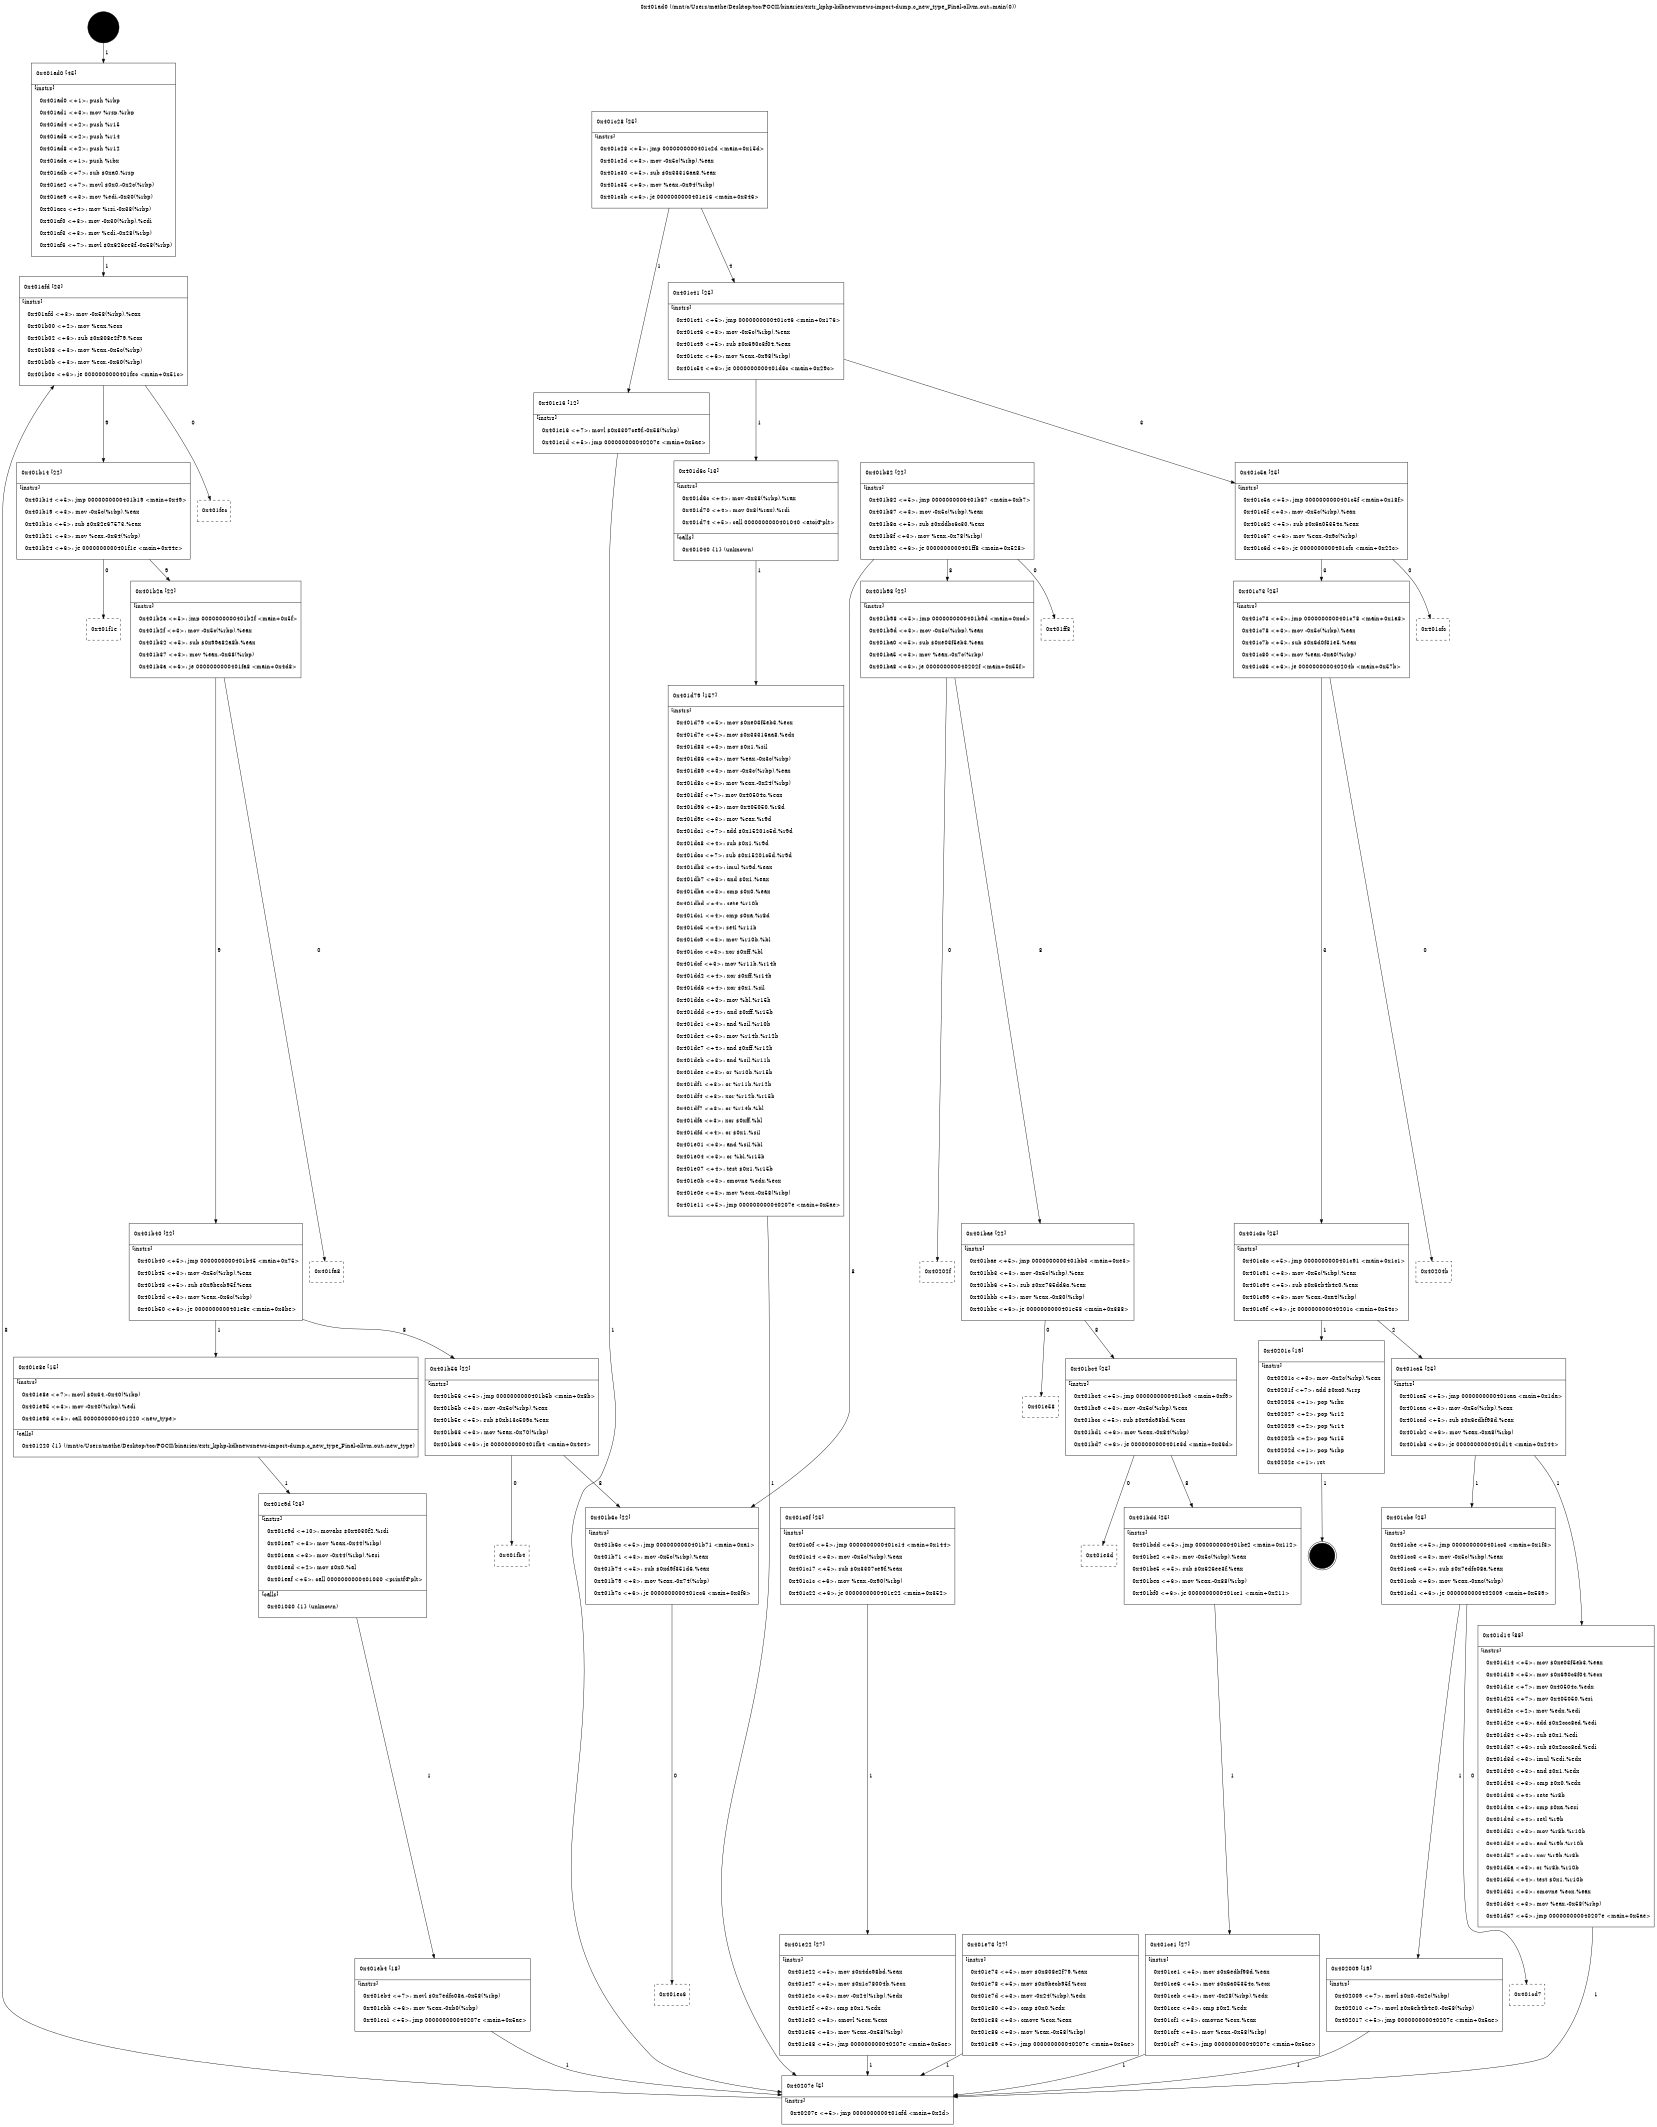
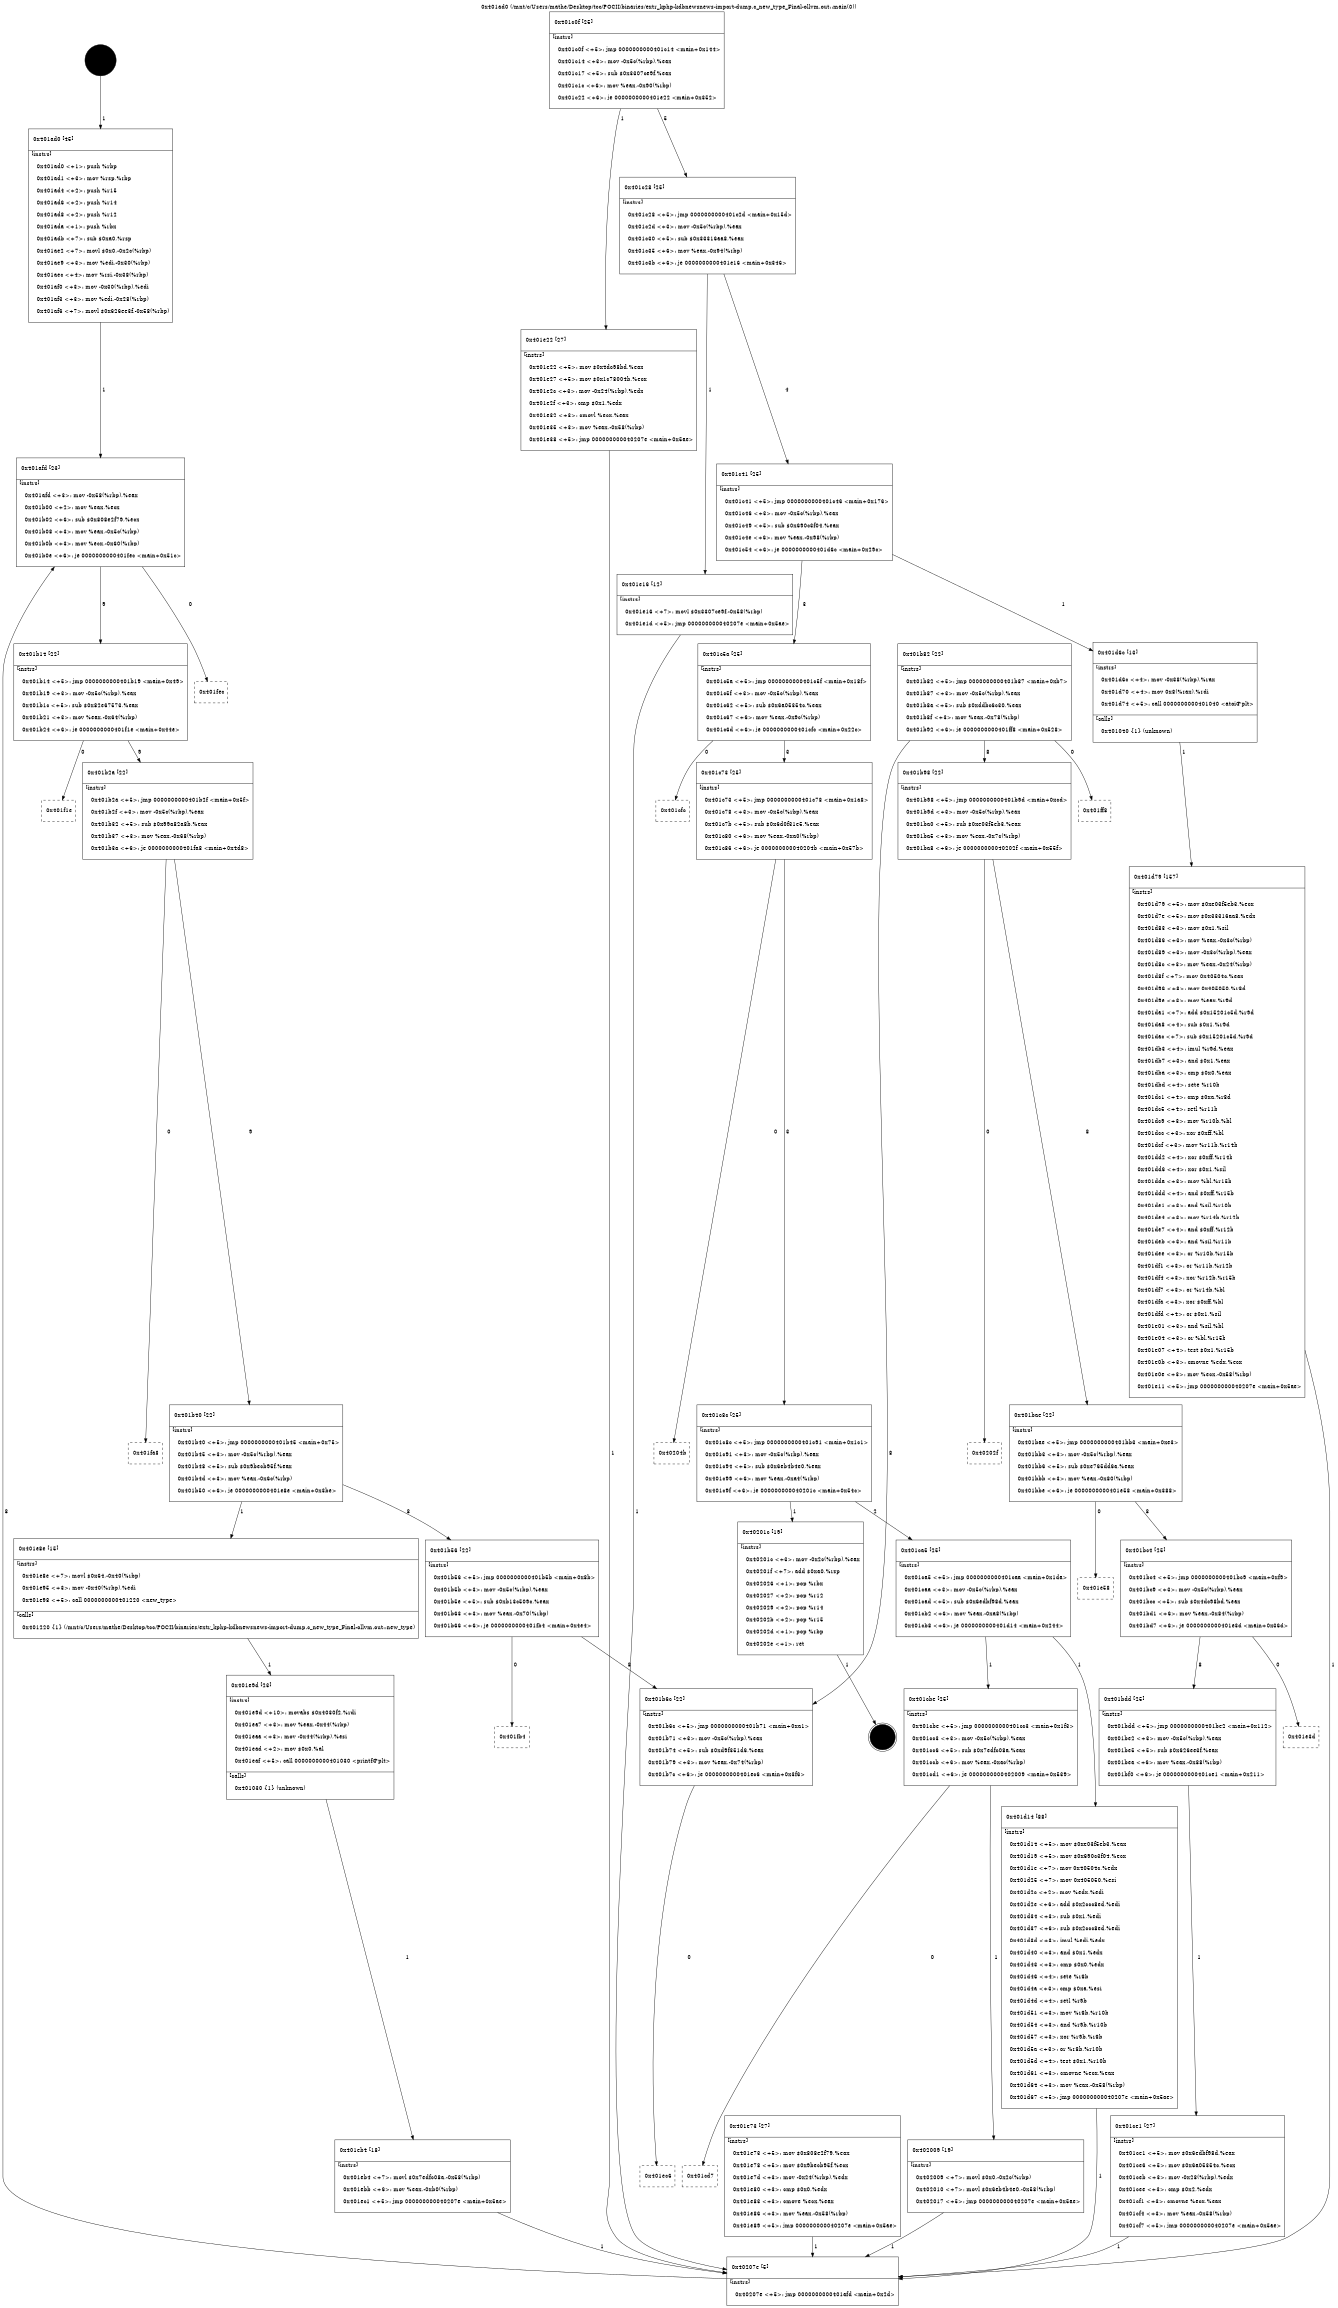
edge "0x401c0f [25]" -> "0x401c28 [25]": added, label "5"
